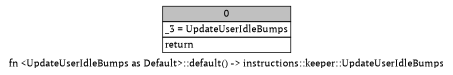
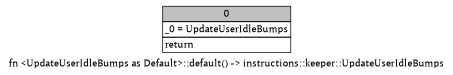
node "0": text "_3 = UpdateUserIdleBumps" -> "_0 = UpdateUserIdleBumps"
